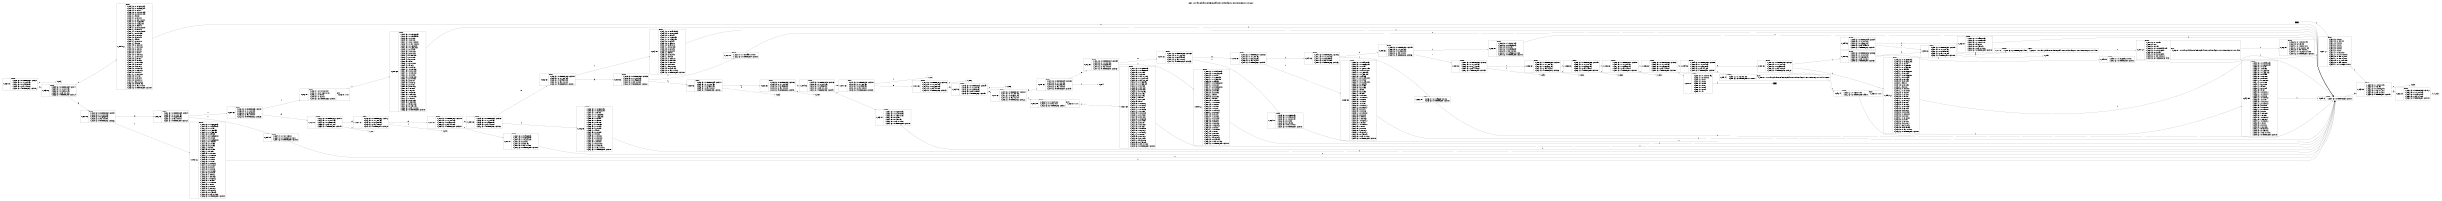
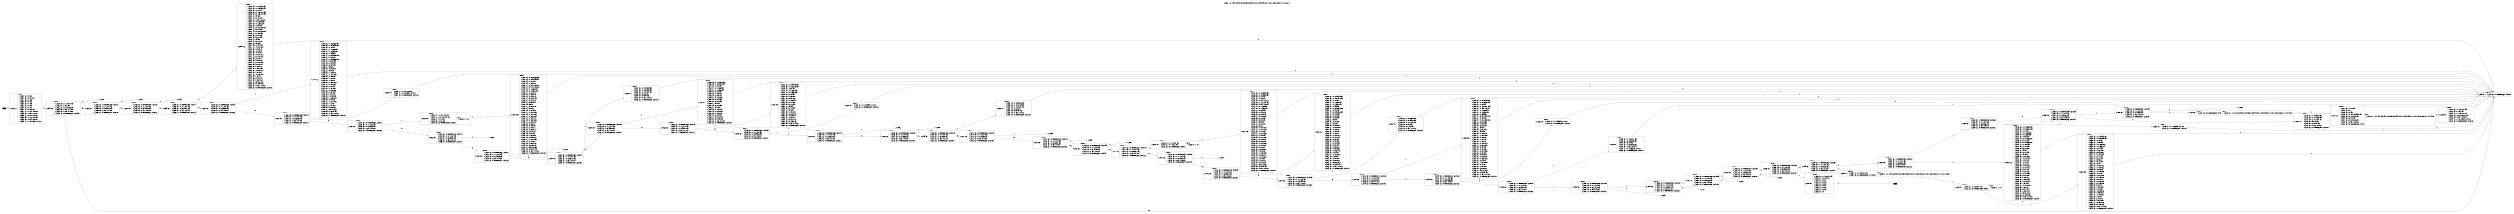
edge "0x4018d0 [25]" -> "0x401902 [25]": now "0x4018d0 [25]" -> "0x4018e9 [25]"
edge "0x4015b6 [22]" -> "0x4015cc [22]": added, label "24"
